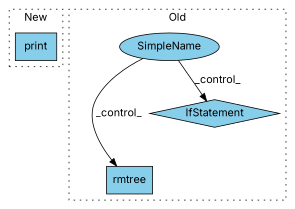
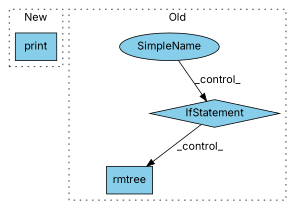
edge "SimpleName" -> "rmtree": now "IfStatement" -> "rmtree"
